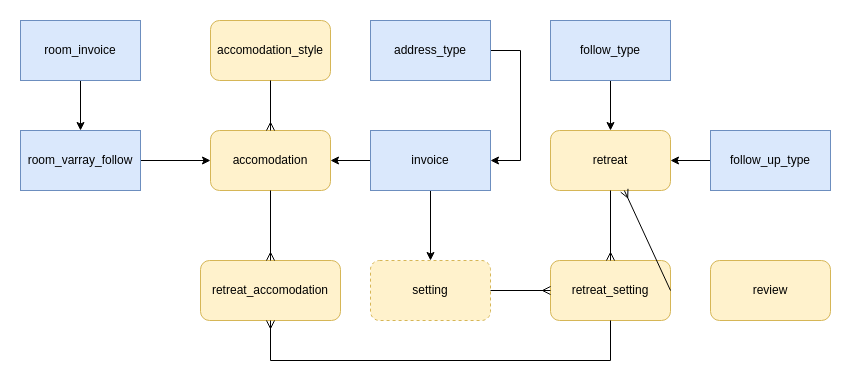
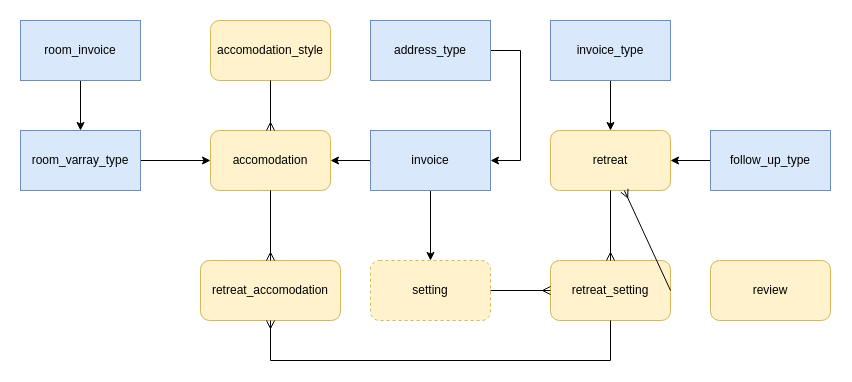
node "follow_type": label "follow_type" -> "invoice_type"
node "room_varray_follow": label "room_varray_follow" -> "room_varray_type"
